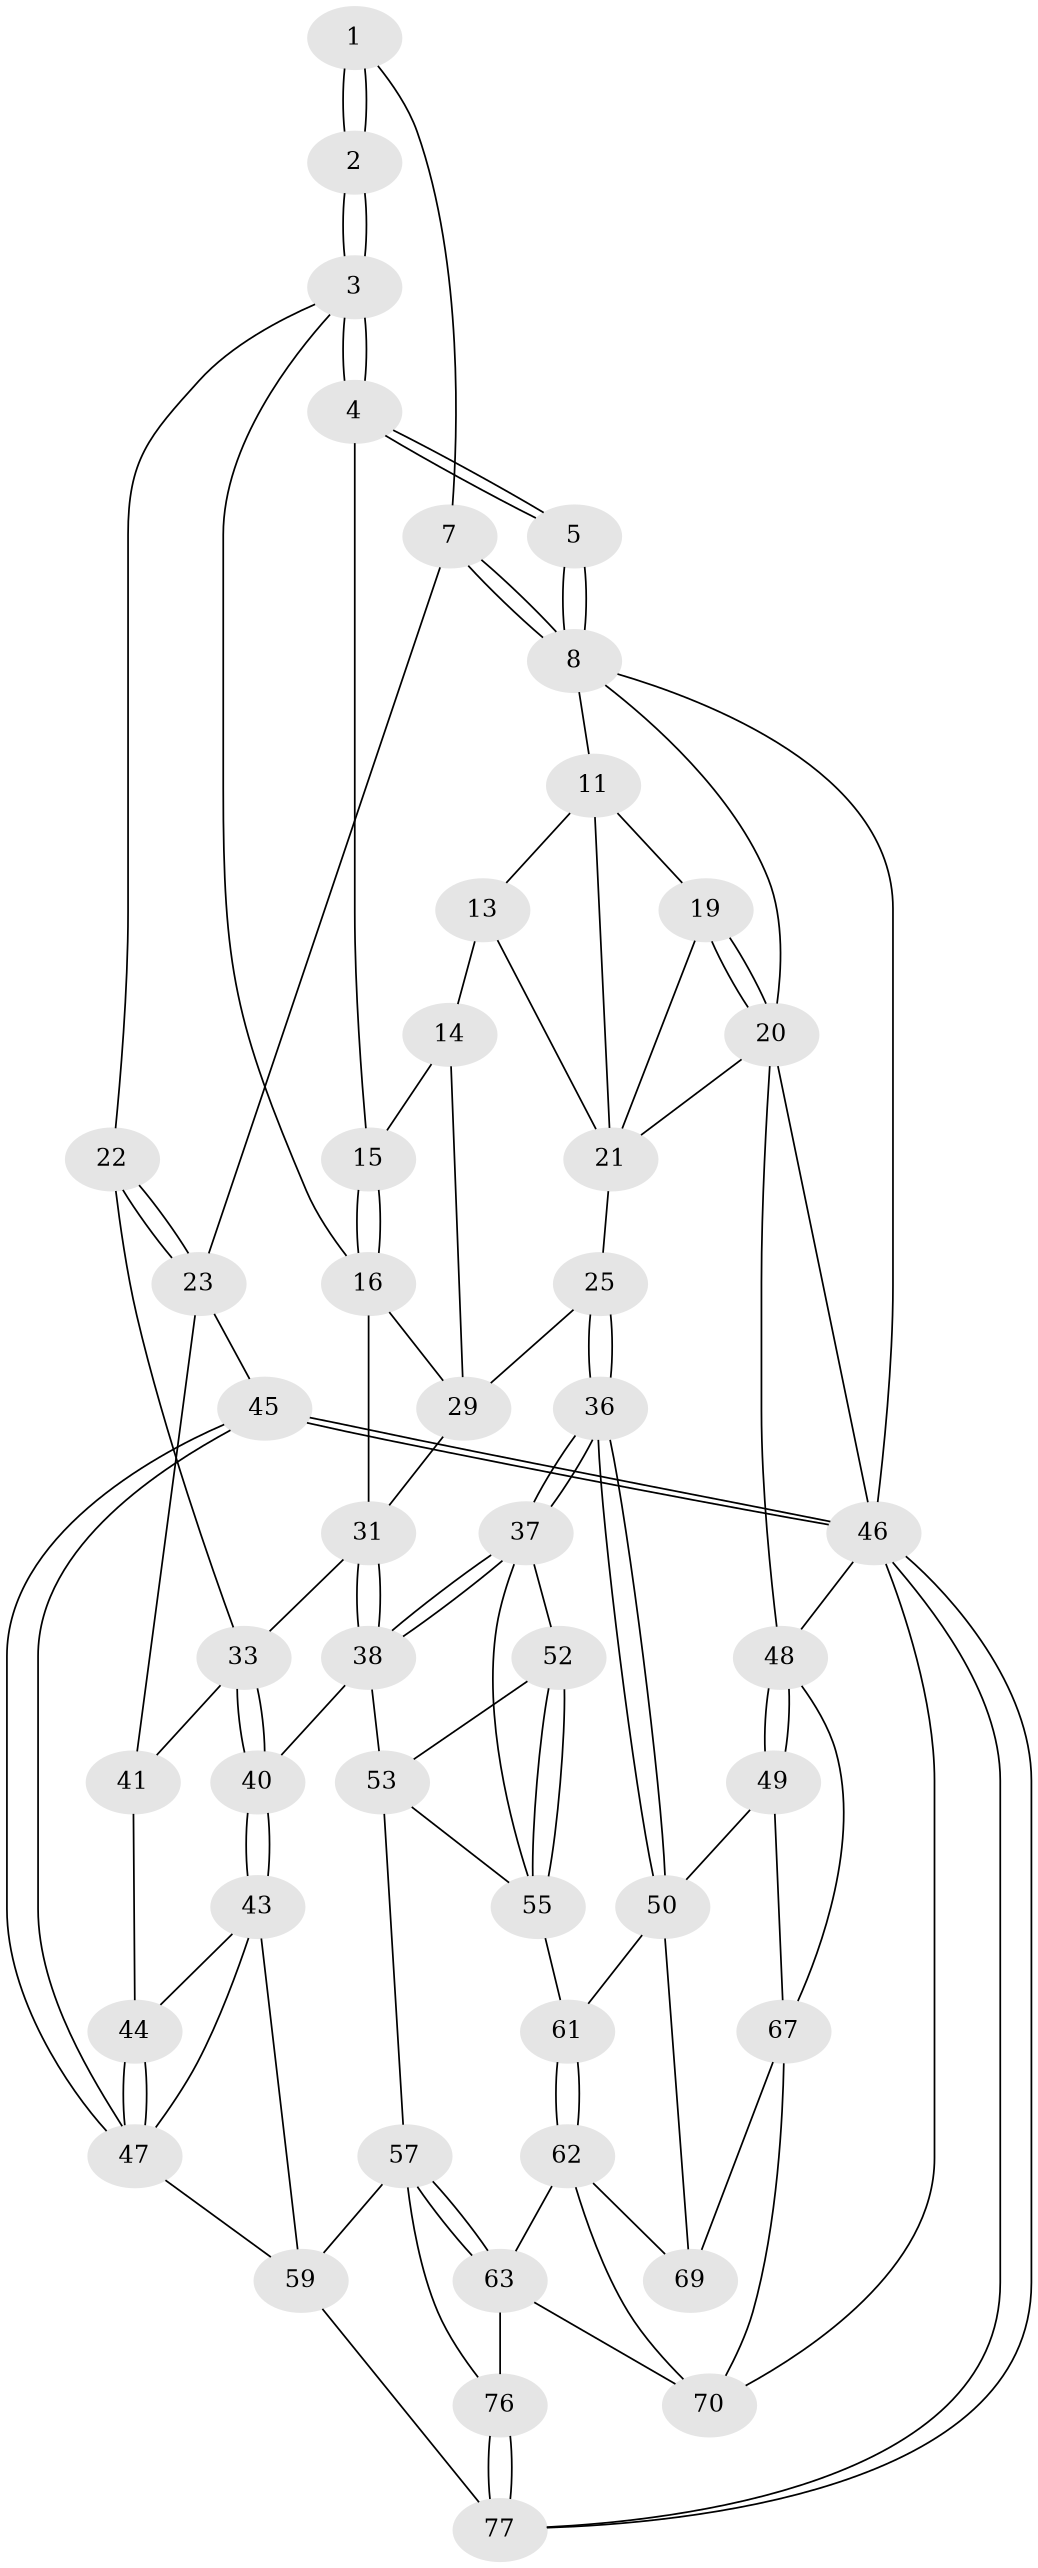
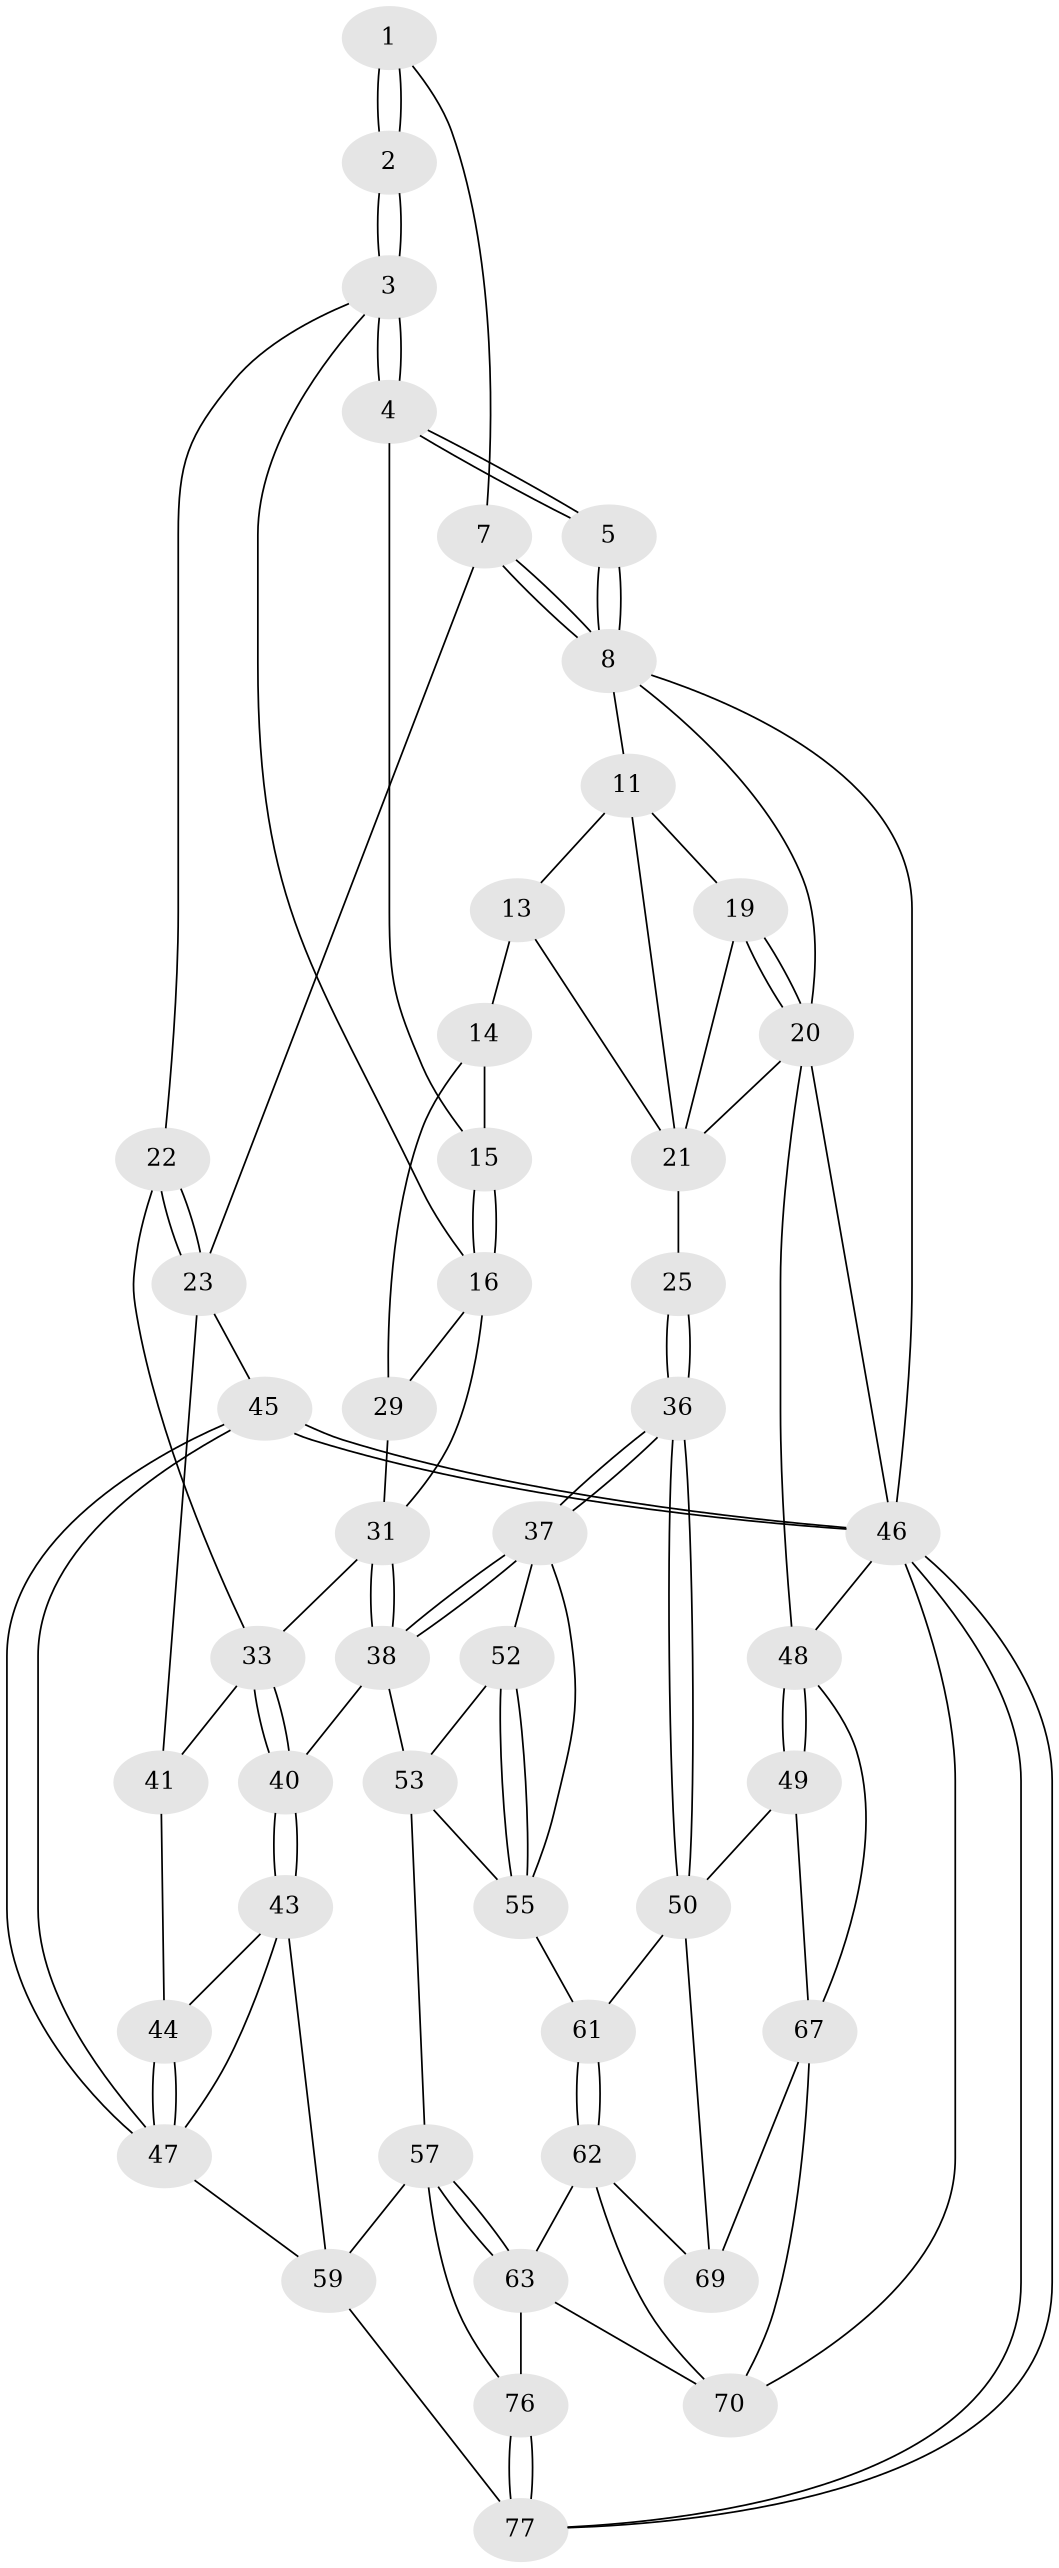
edge "25" -- "29": removed
